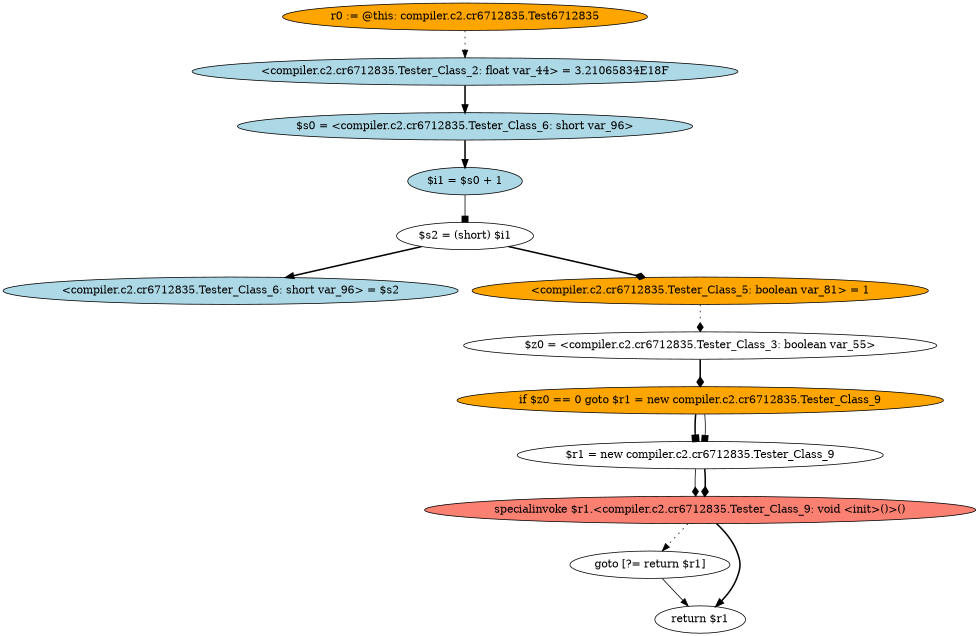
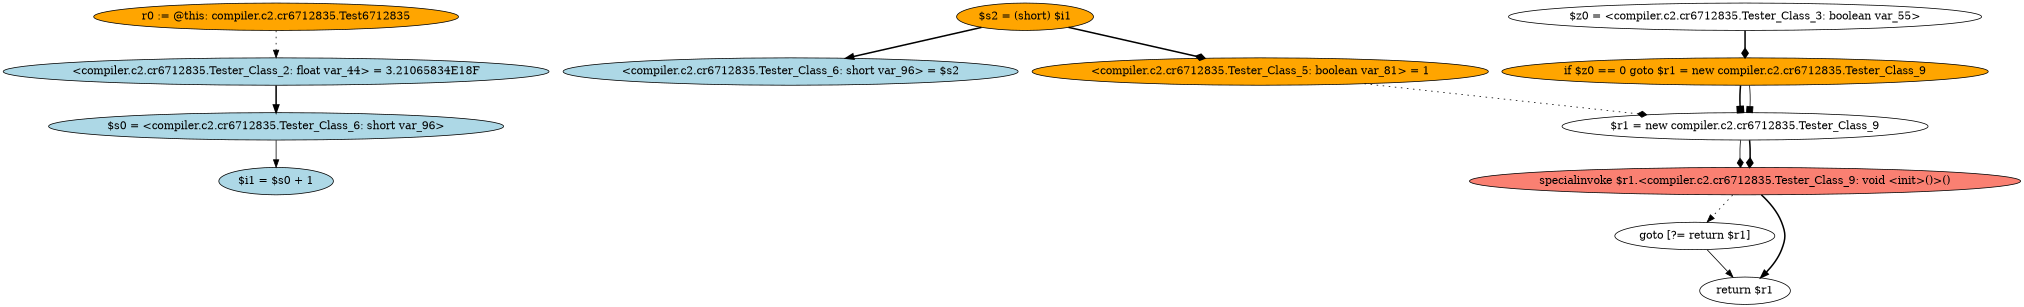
edge "$s0 = <compiler.c2.cr6712835.Tester_Class_6: short var_96>" -> "$i1 = $s0 + 1": style bold -> solid
edge "$i1 = $s0 + 1" -> "$s2 = (short) $i1": removed
node "$s2 = (short) $i1": fillcolor white -> orange
edge "<compiler.c2.cr6712835.Tester_Class_5: boolean var_81> = 1" -> "$z0 = <compiler.c2.cr6712835.Tester_Class_3: boolean var_55>": now "<compiler.c2.cr6712835.Tester_Class_5: boolean var_81> = 1" -> "$r1 = new compiler.c2.cr6712835.Tester_Class_9"
